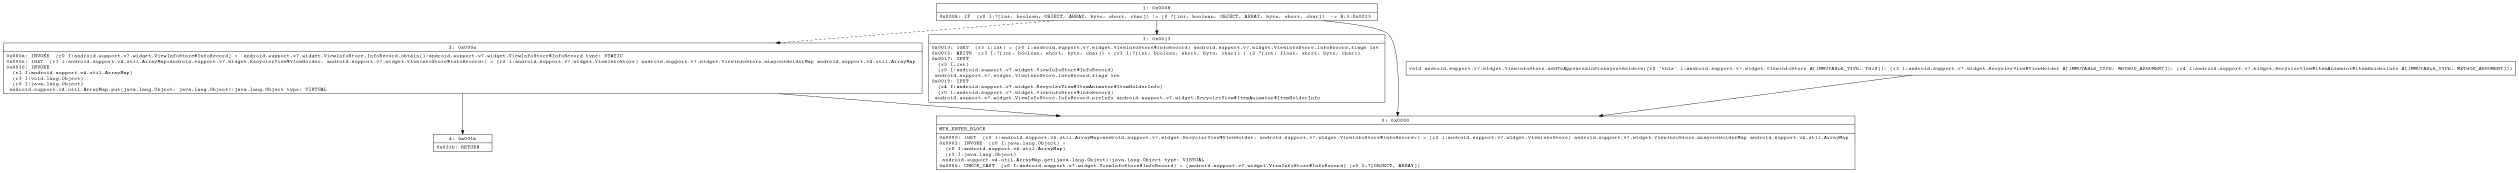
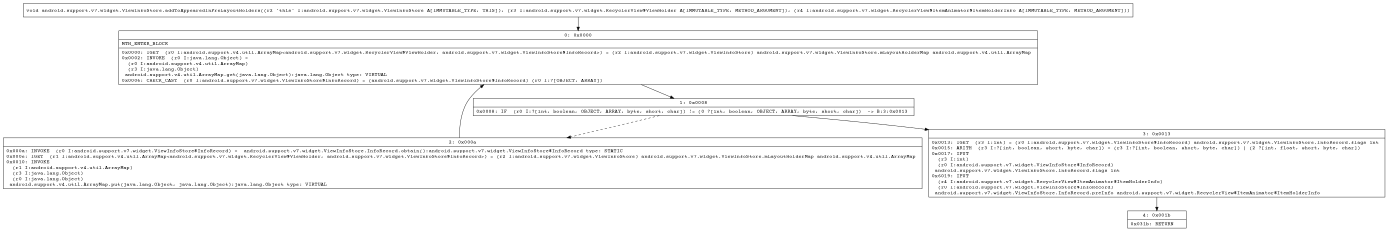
edge "1: 0x0008" -> "0: 0x0000": reversed
node "2: 0x000a": text "(r3 I:void.lang.Object)" -> "(r3 I:java.lang.Object)"
node "3: 0x0013": text "0x0019: IPUT" -> "0x6019: IPUT"
edge "2: 0x000a" -> "4: 0x001b": now "3: 0x0013" -> "4: 0x001b"
